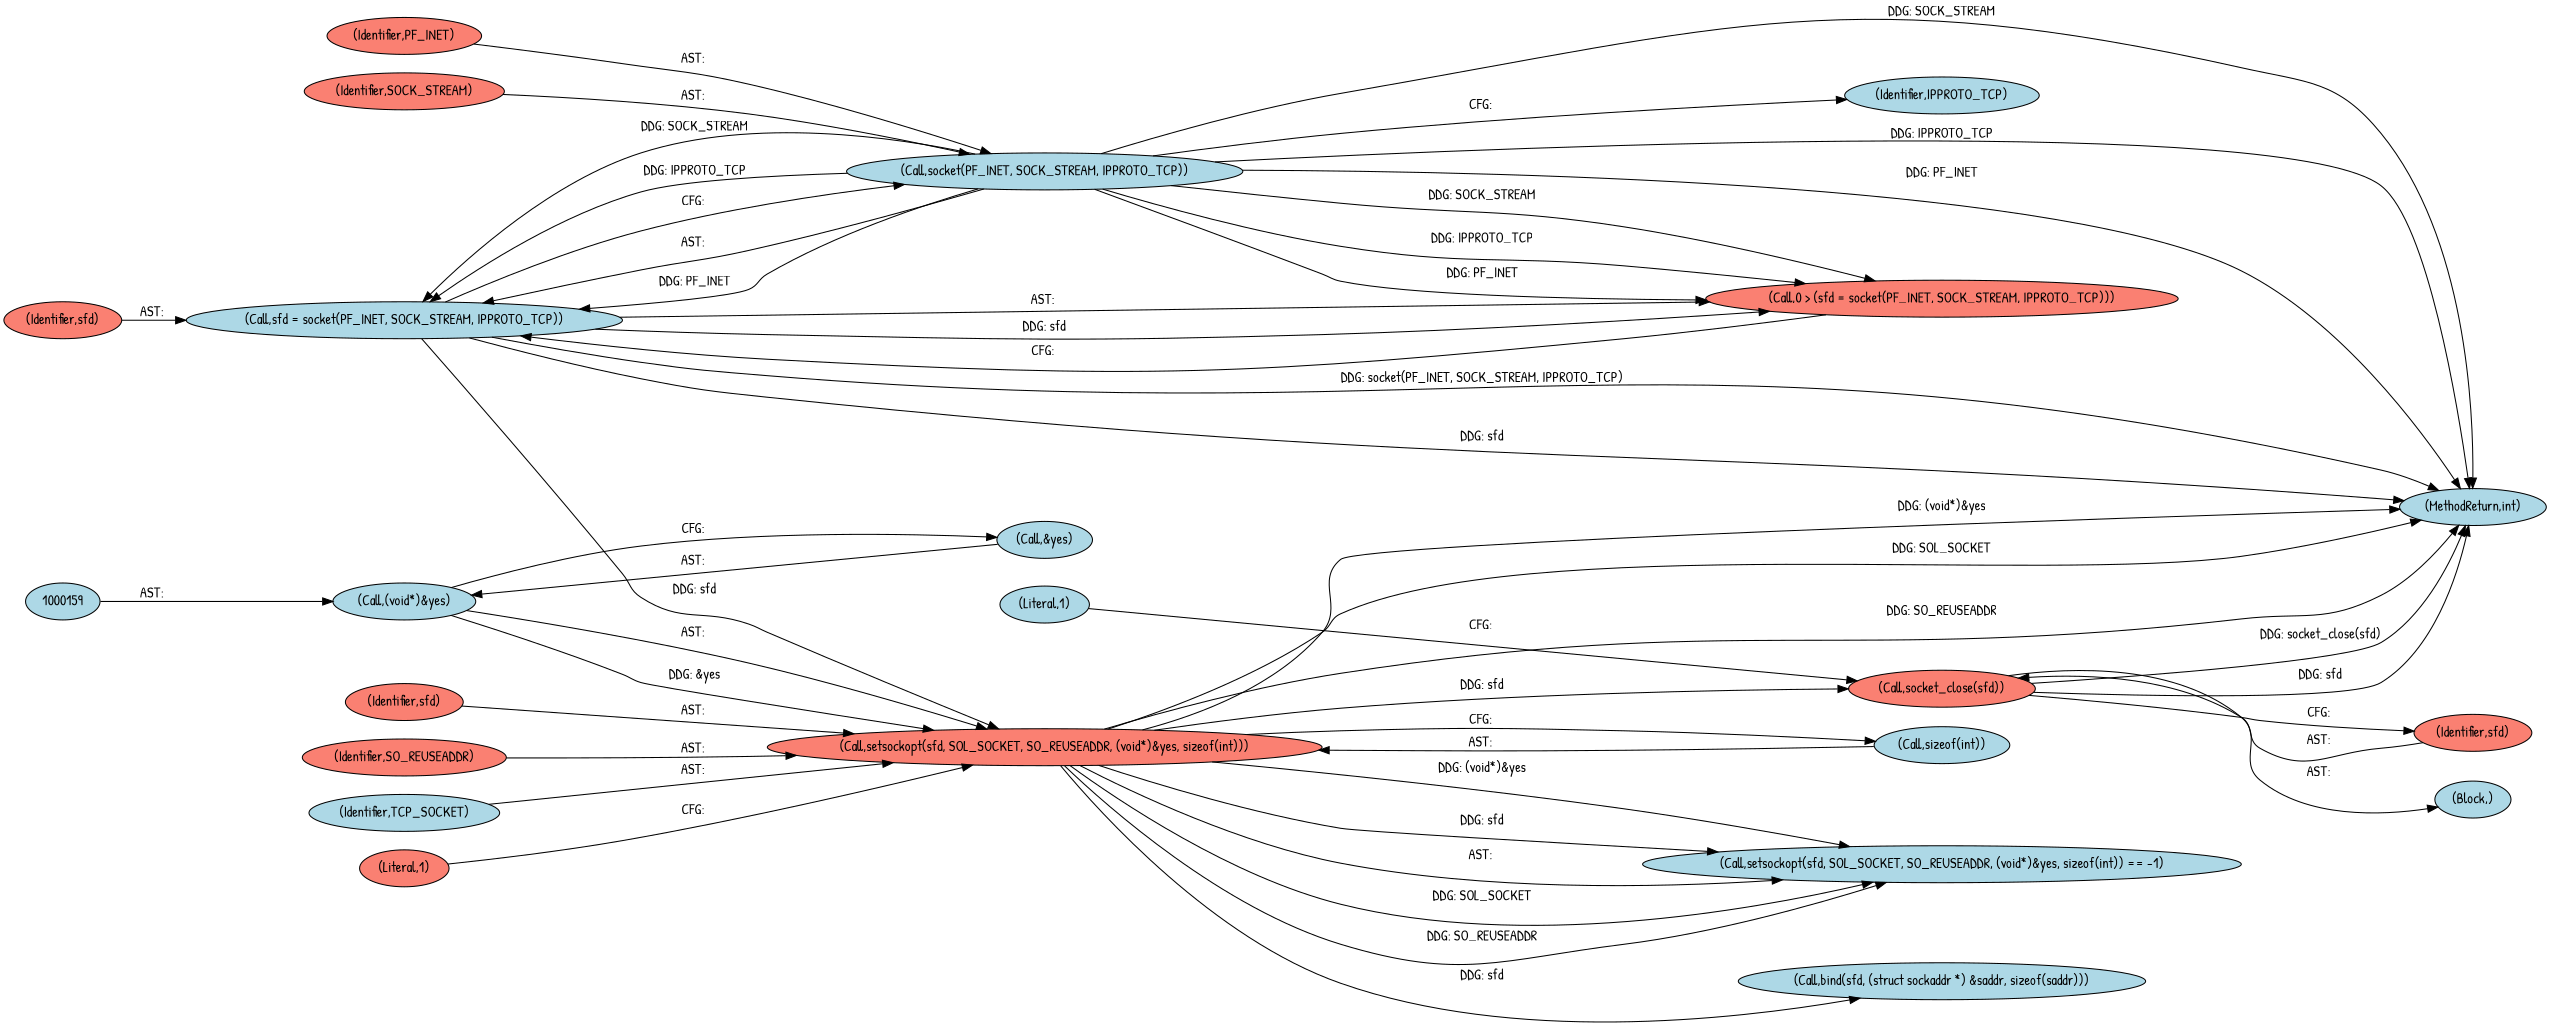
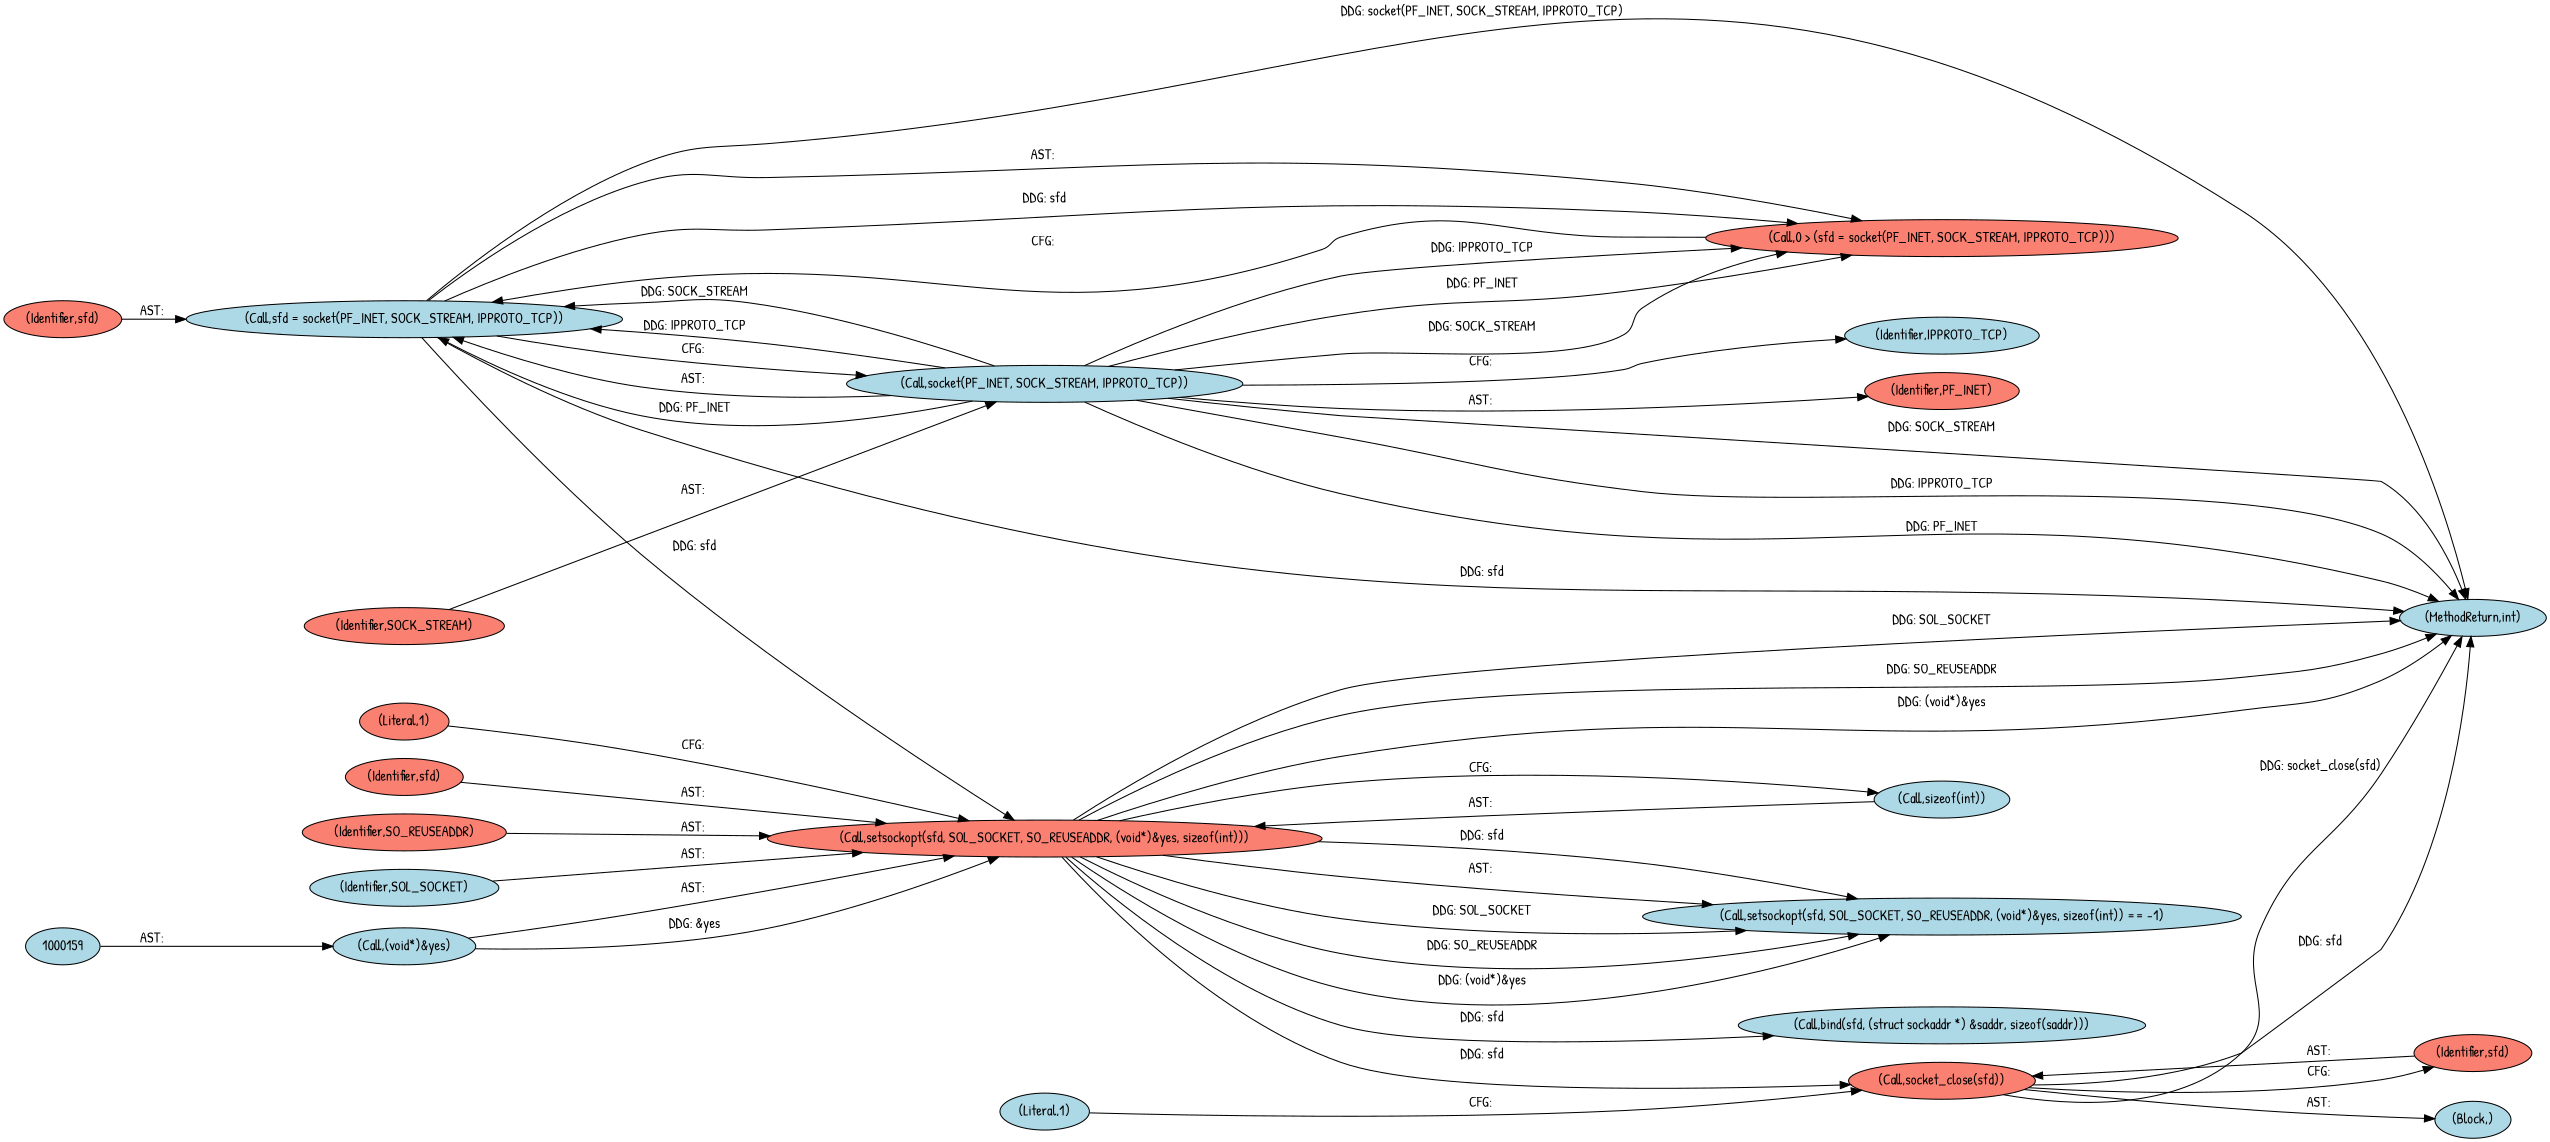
edge "(Identifier,PF_INET)" -> "(Call,socket(PF_INET, SOCK_STREAM, IPPROTO_TCP))": reversed
node "(Call,&yes)": removed
node "(Identifier,TCP_SOCKET)": label "(Identifier,TCP_SOCKET)" -> "(Identifier,SOL_SOCKET)"
